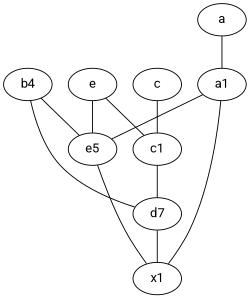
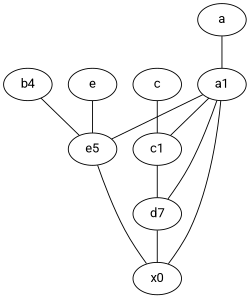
edge "e" -- "c1": now "a1" -- "c1"
edge "b4" -- "d7": now "a1" -- "d7"
node "x1": label "x1" -> "x0"
